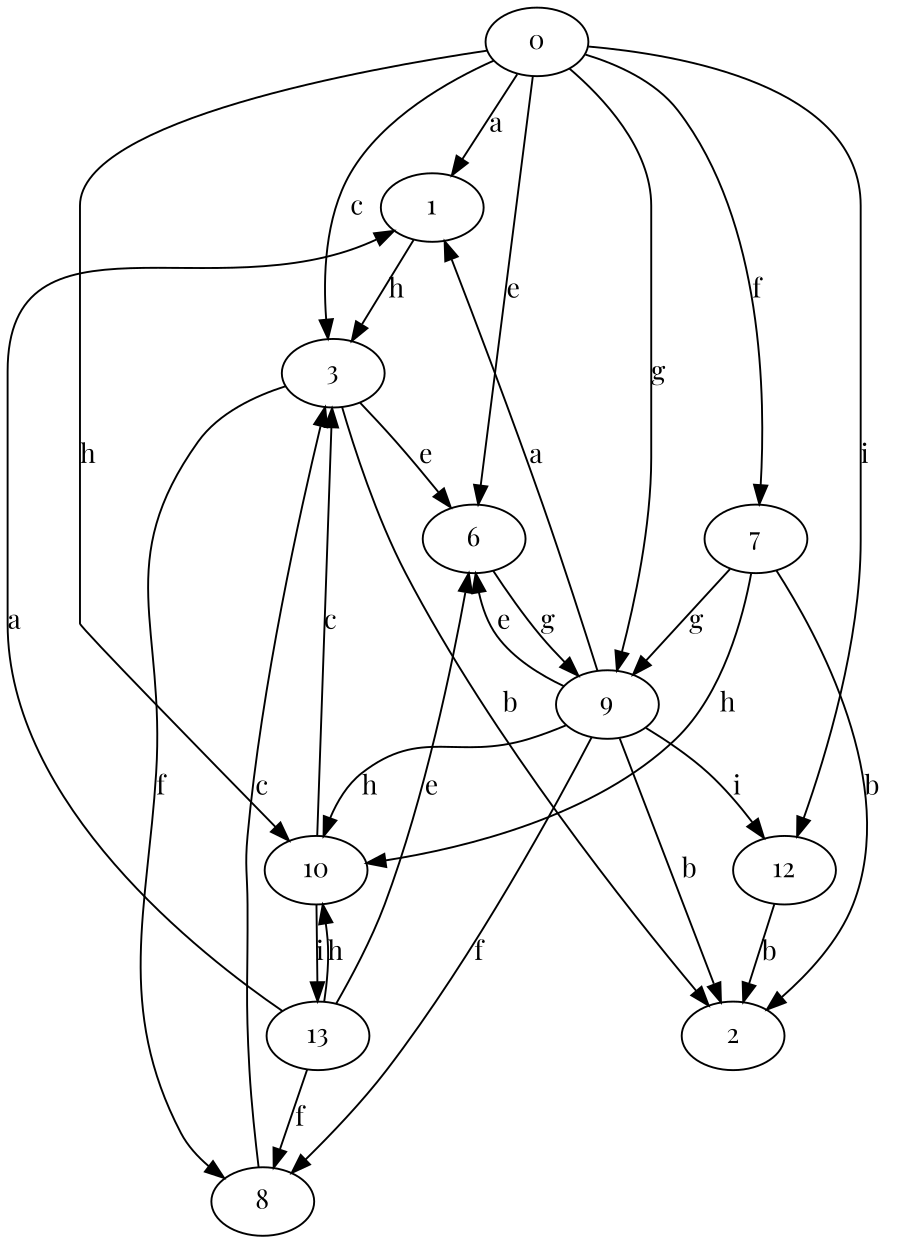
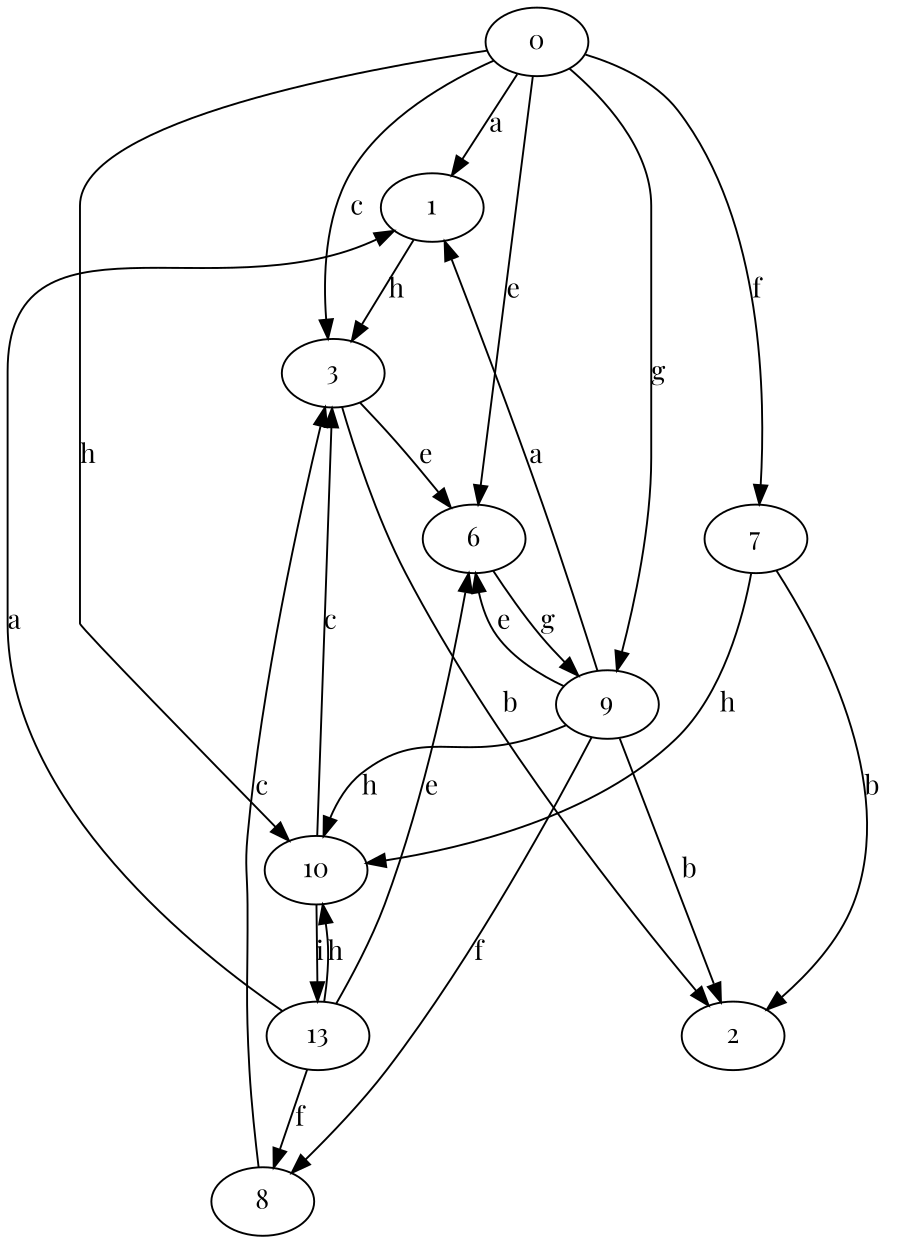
edge "7" -> "9": removed, label "g"
edge "3" -> "8": removed, label "f"
node "12": removed
